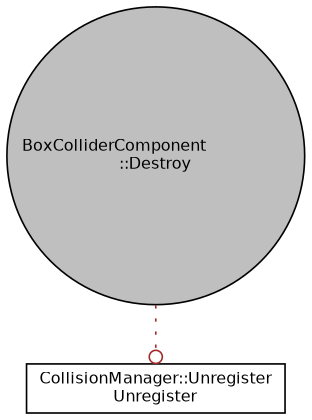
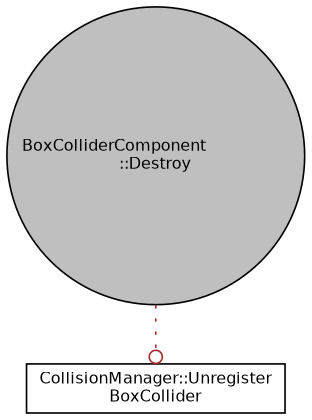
node "CollisionManager::Unregister Unregister": label "CollisionManager::Unregister Unregister" -> "CollisionManager::Unregister BoxCollider"
